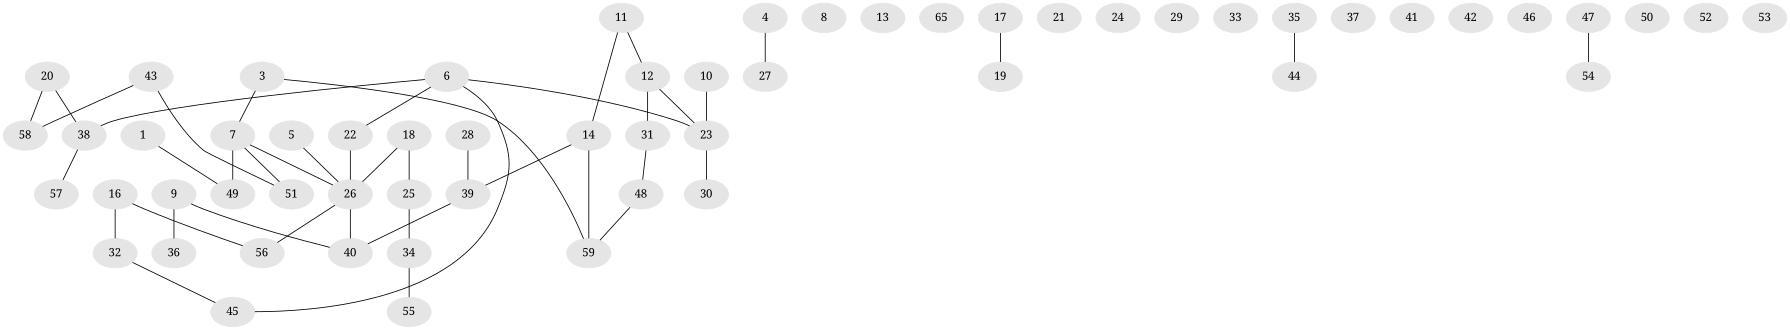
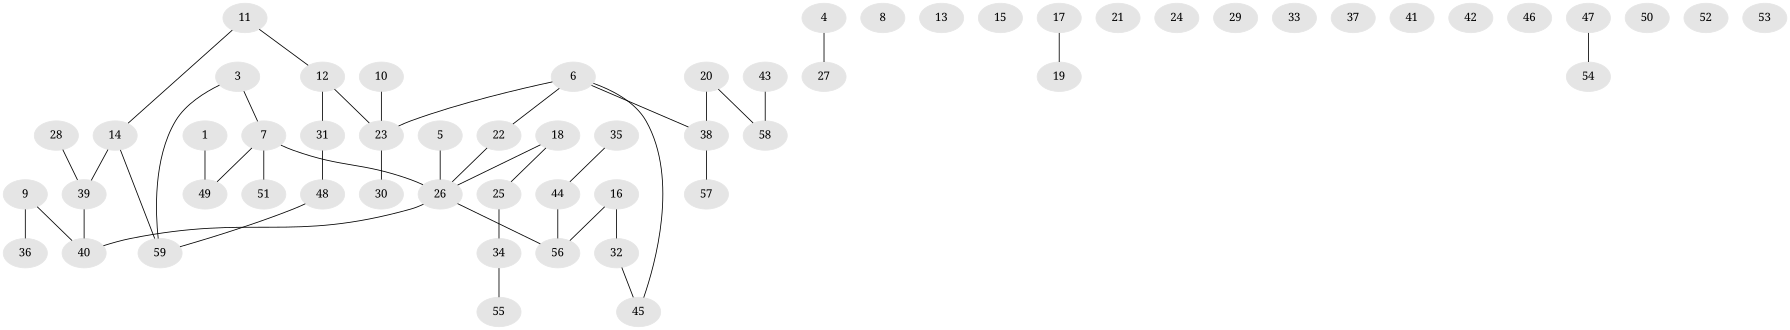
node "65": label "65" -> "15"
edge "43" -- "51": removed
edge "44" -- "56": added
